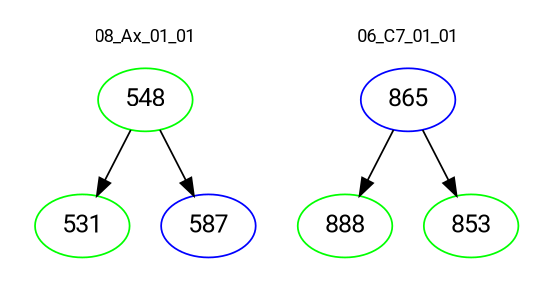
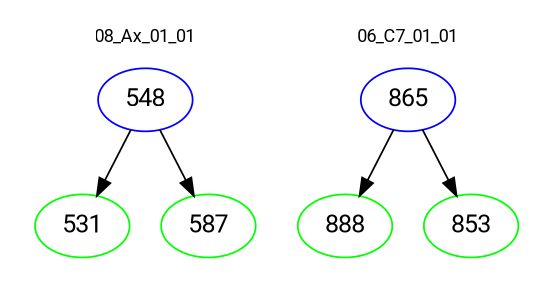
node "548": color green -> blue
node "587": color blue -> green
